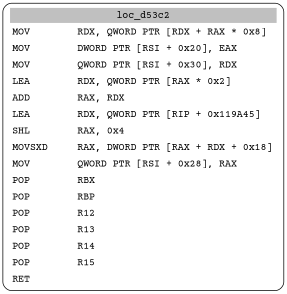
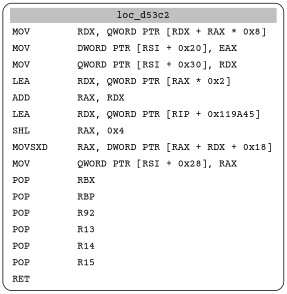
node "loc_d53c2": text "POP        R12" -> "POP        R92"
